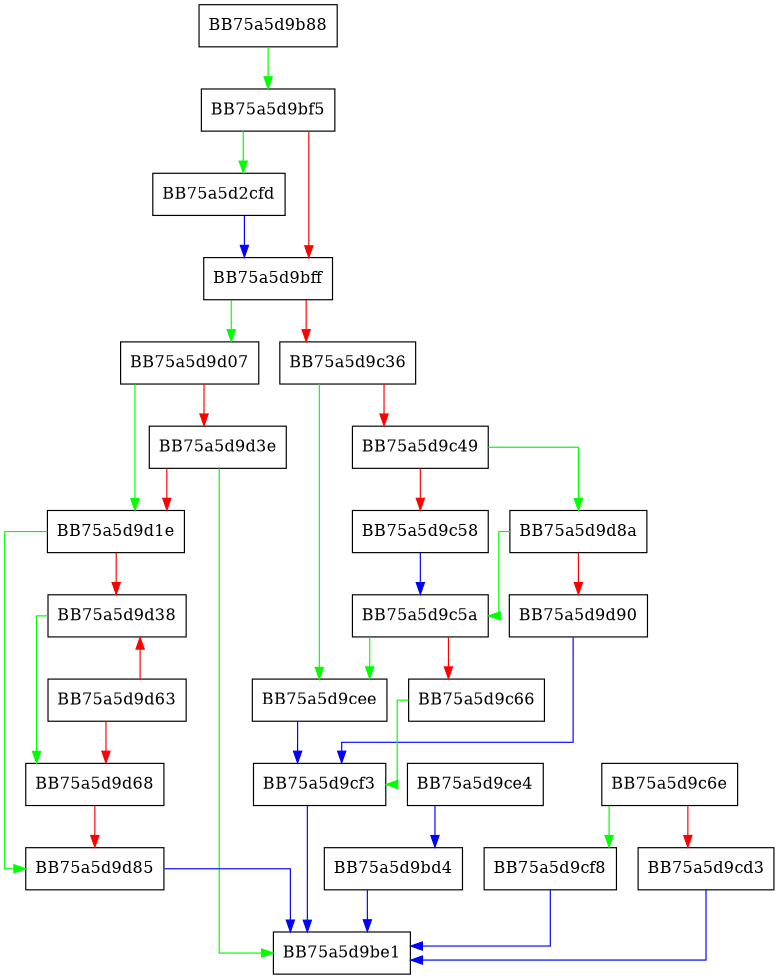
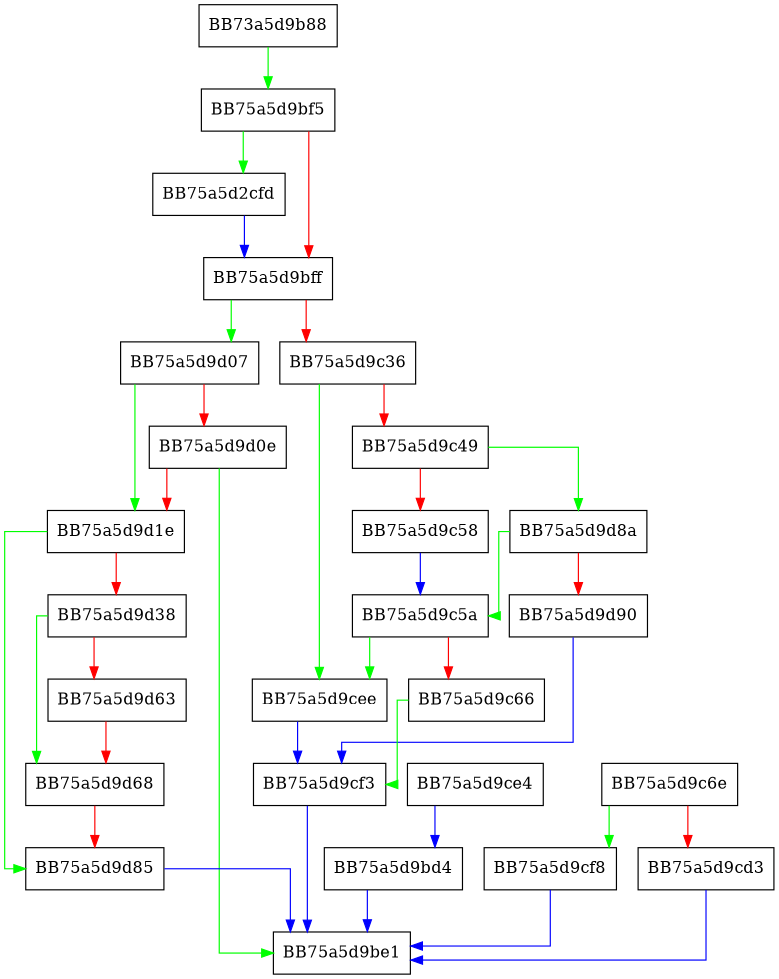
node "BB75a5d9b88": label "BB75a5d9b88" -> "BB73a5d9b88"
node "BB75a5d9d3e": label "BB75a5d9d3e" -> "BB75a5d9d0e"
edge "BB75a5d9d63" -> "BB75a5d9d38": reversed
